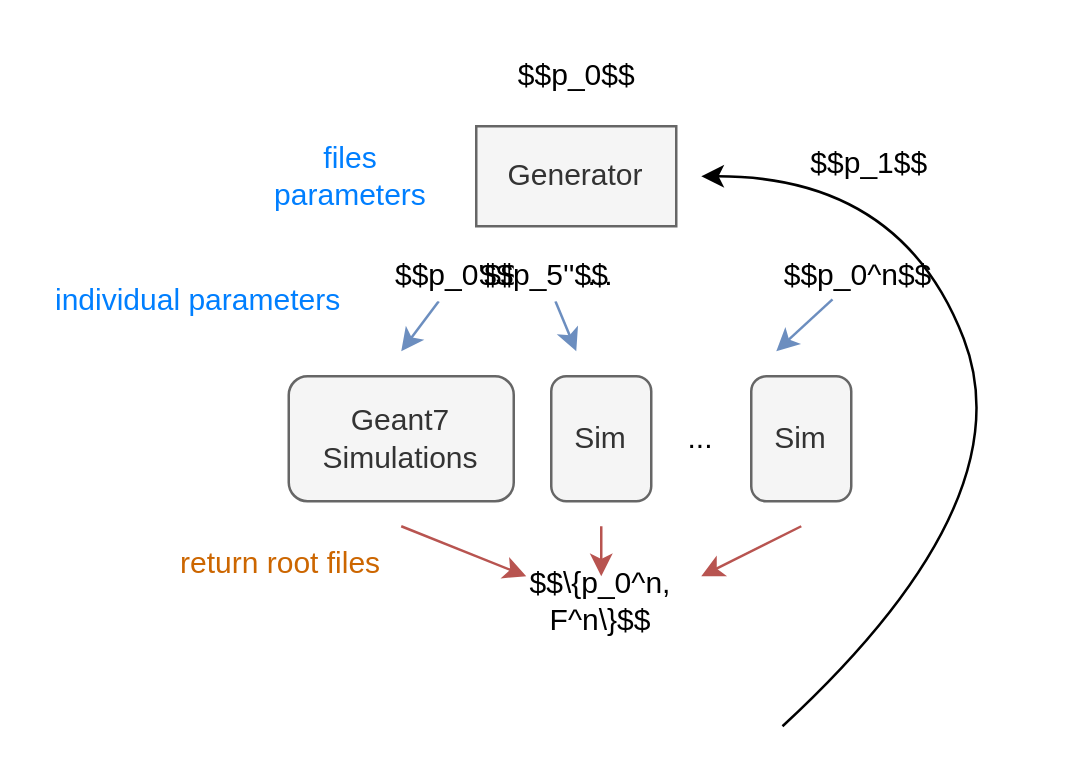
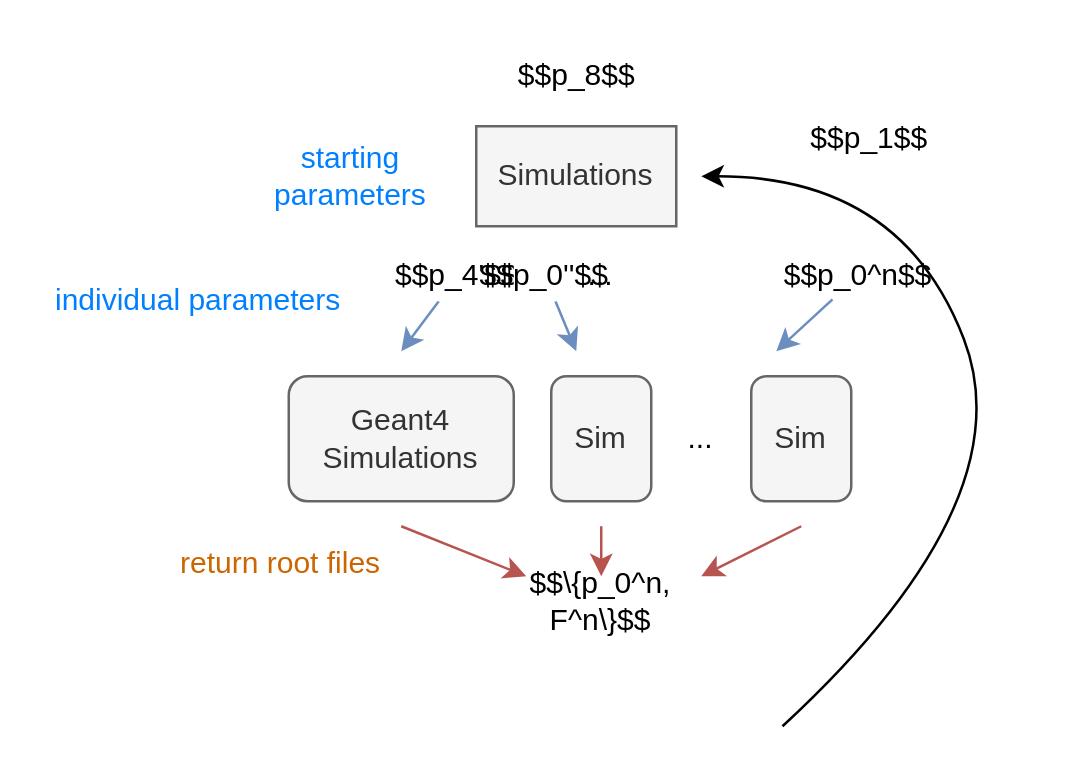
node "$$p_0$$": label "$$p_0$$" -> "$$p_8$$"
node "$$p_1$$": moved (870, 164) -> (870, 139)
node "files parameters": label "files parameters" -> "starting parameters"
node "Generator": label "Generator" -> "Simulations"
node "$$p_0'$$": label "$$p_0'$$" -> "$$p_4'$$"
node "$$p_5''$$": label "$$p_5''$$" -> "$$p_0''$$"
node "Geant7 Simulations": label "Geant7 Simulations" -> "Geant4 Simulations"
